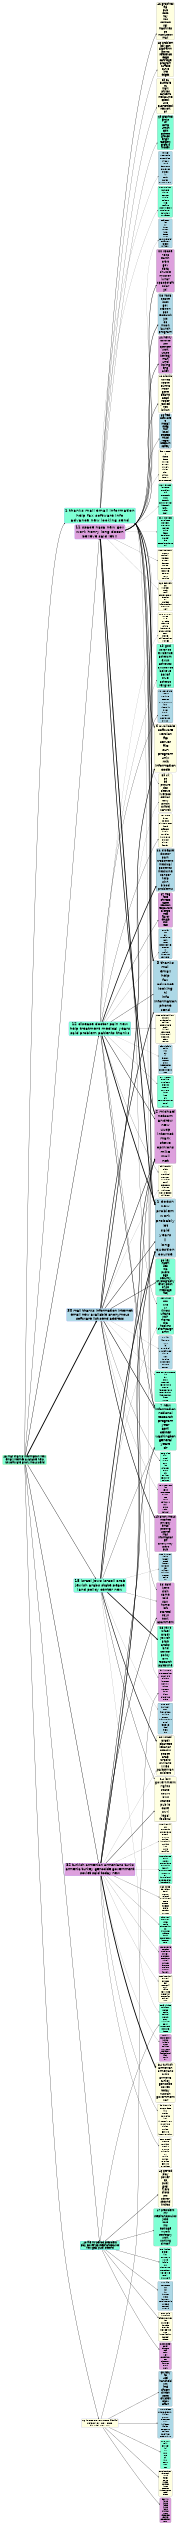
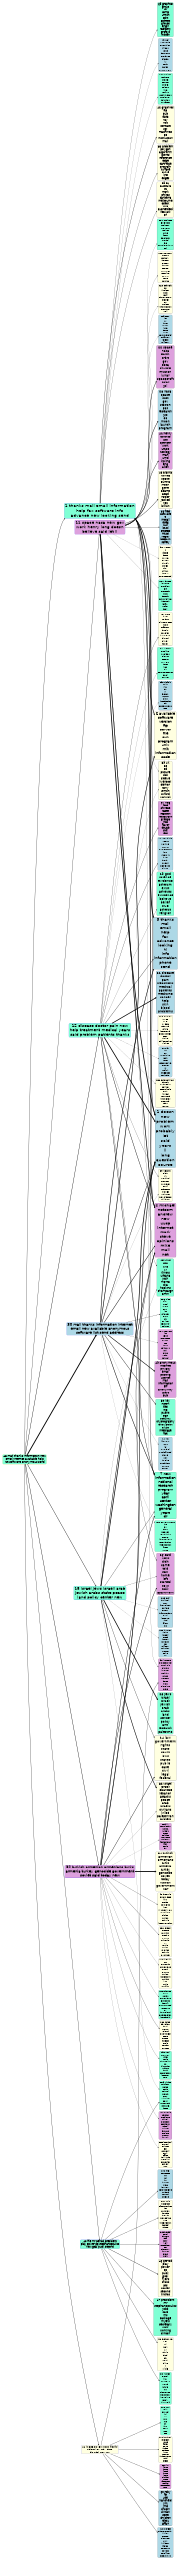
node "75 behanna nec nj lock syl chris dod cb pack bike ll wide": added
